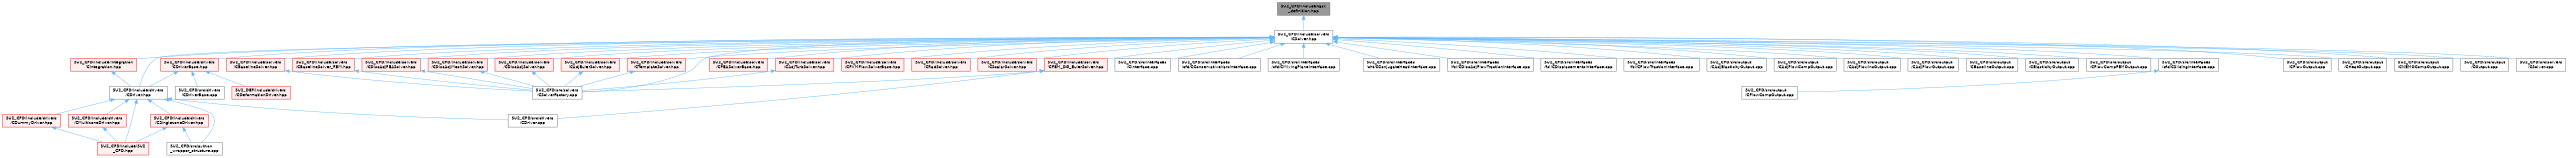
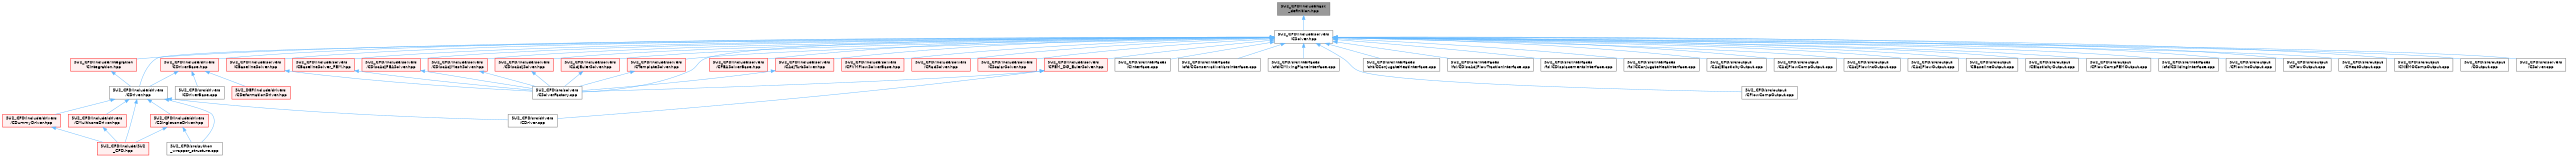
node "SU2_CFD/src/interfaces /fsi/CFlowTractionInterface.cpp": label "SU2_CFD/src/interfaces /fsi/CFlowTractionInterface.cpp" -> "SU2_CFD/src/interfaces /fsi/CConjugateHeatInterface.cpp"
node "SU2_CFD/src/output /CFlowIncOutput.cpp": added
edge "SU2_CFD/src/output /CFlowCompOutput.cpp" -> "SU2_CFD/src/interfaces /cfd/CSlidingInterface.cpp": now "SU2_CFD/src/output /CFlowCompOutput.cpp" -> "SU2_CFD/include/solvers /CSolver.hpp"
